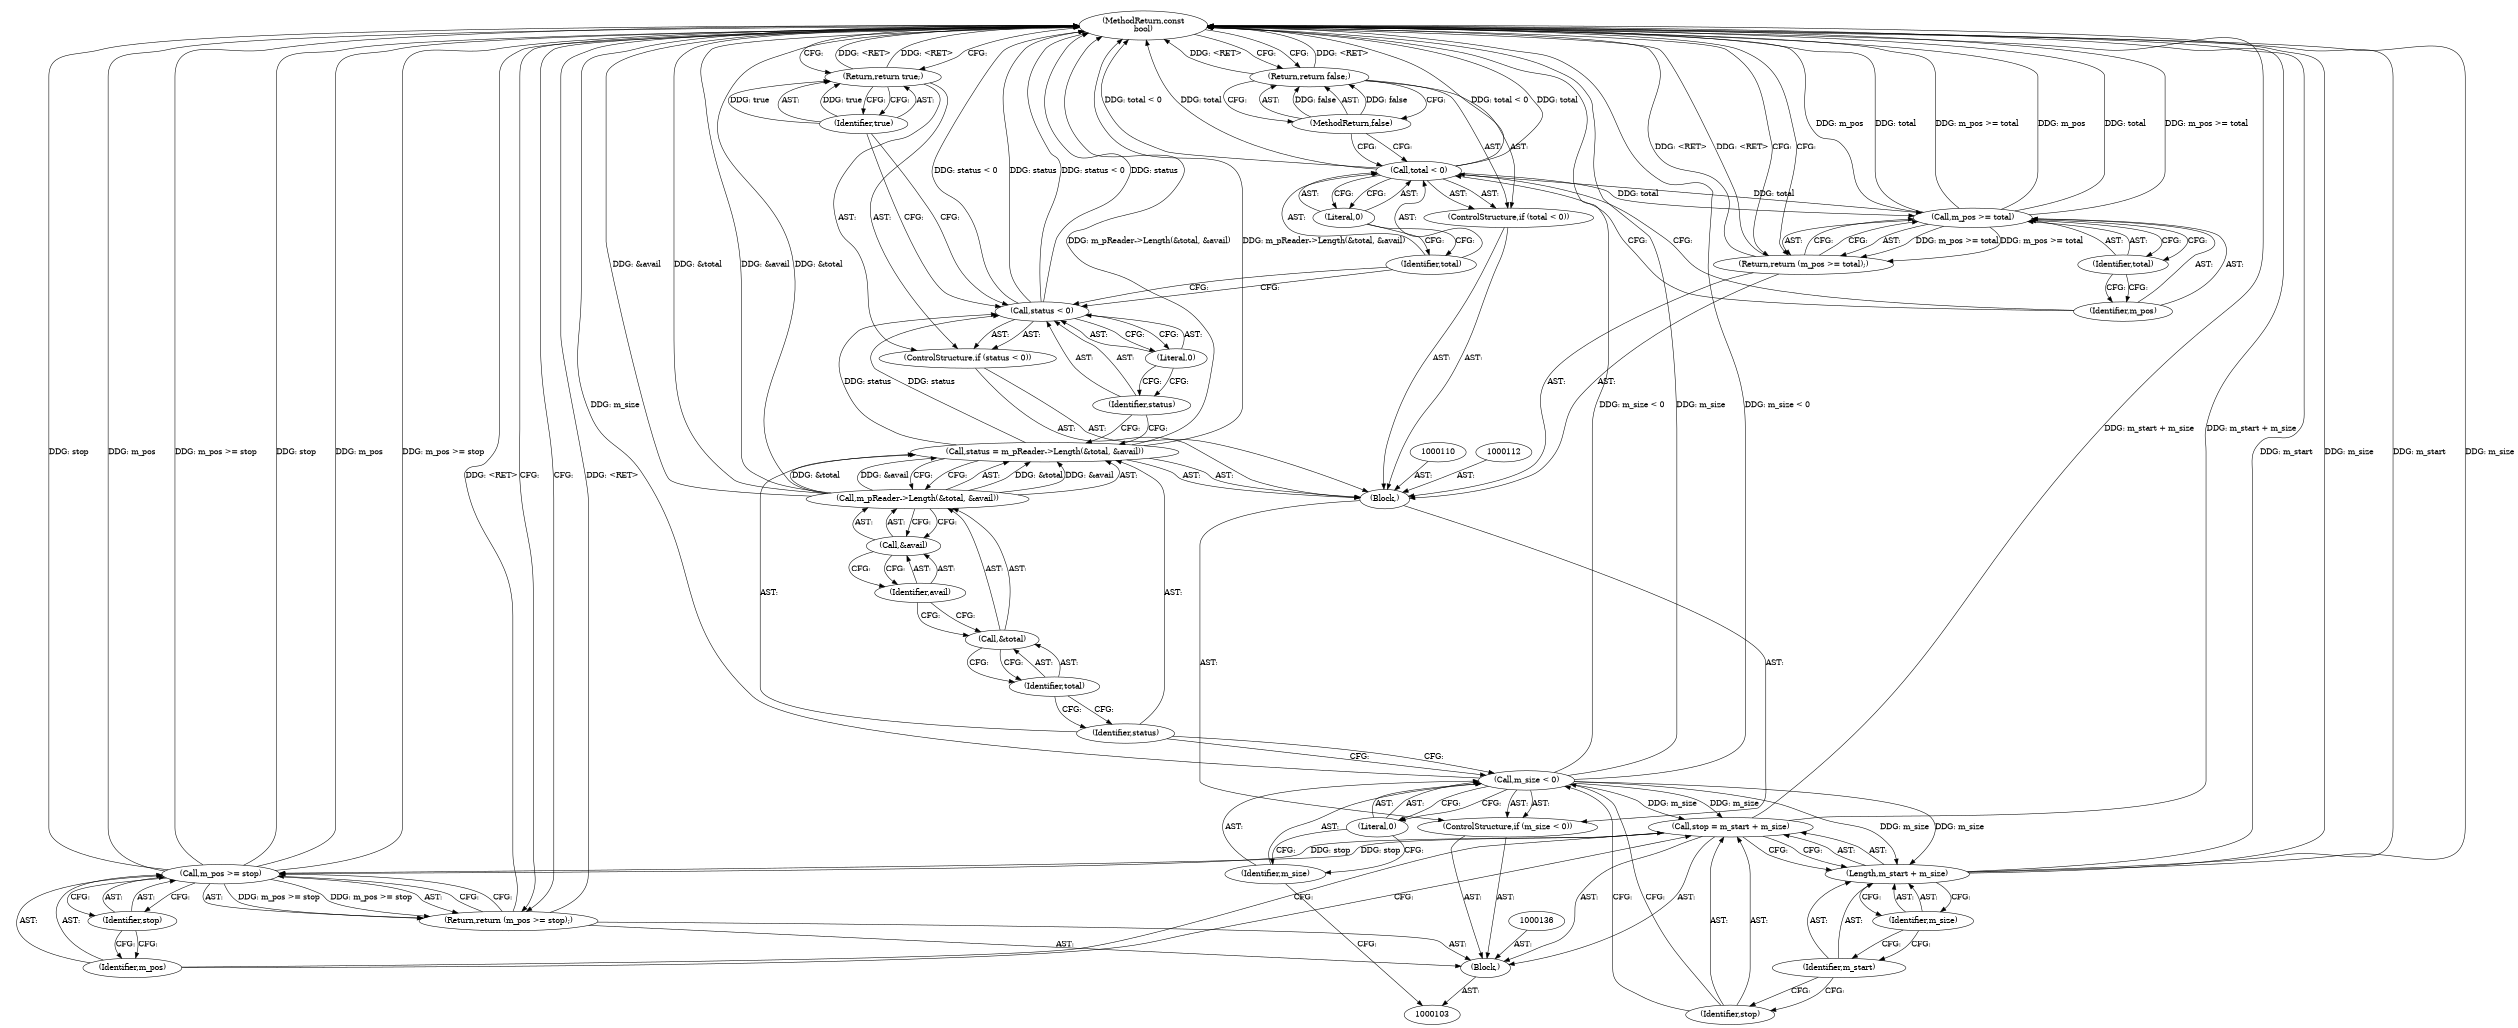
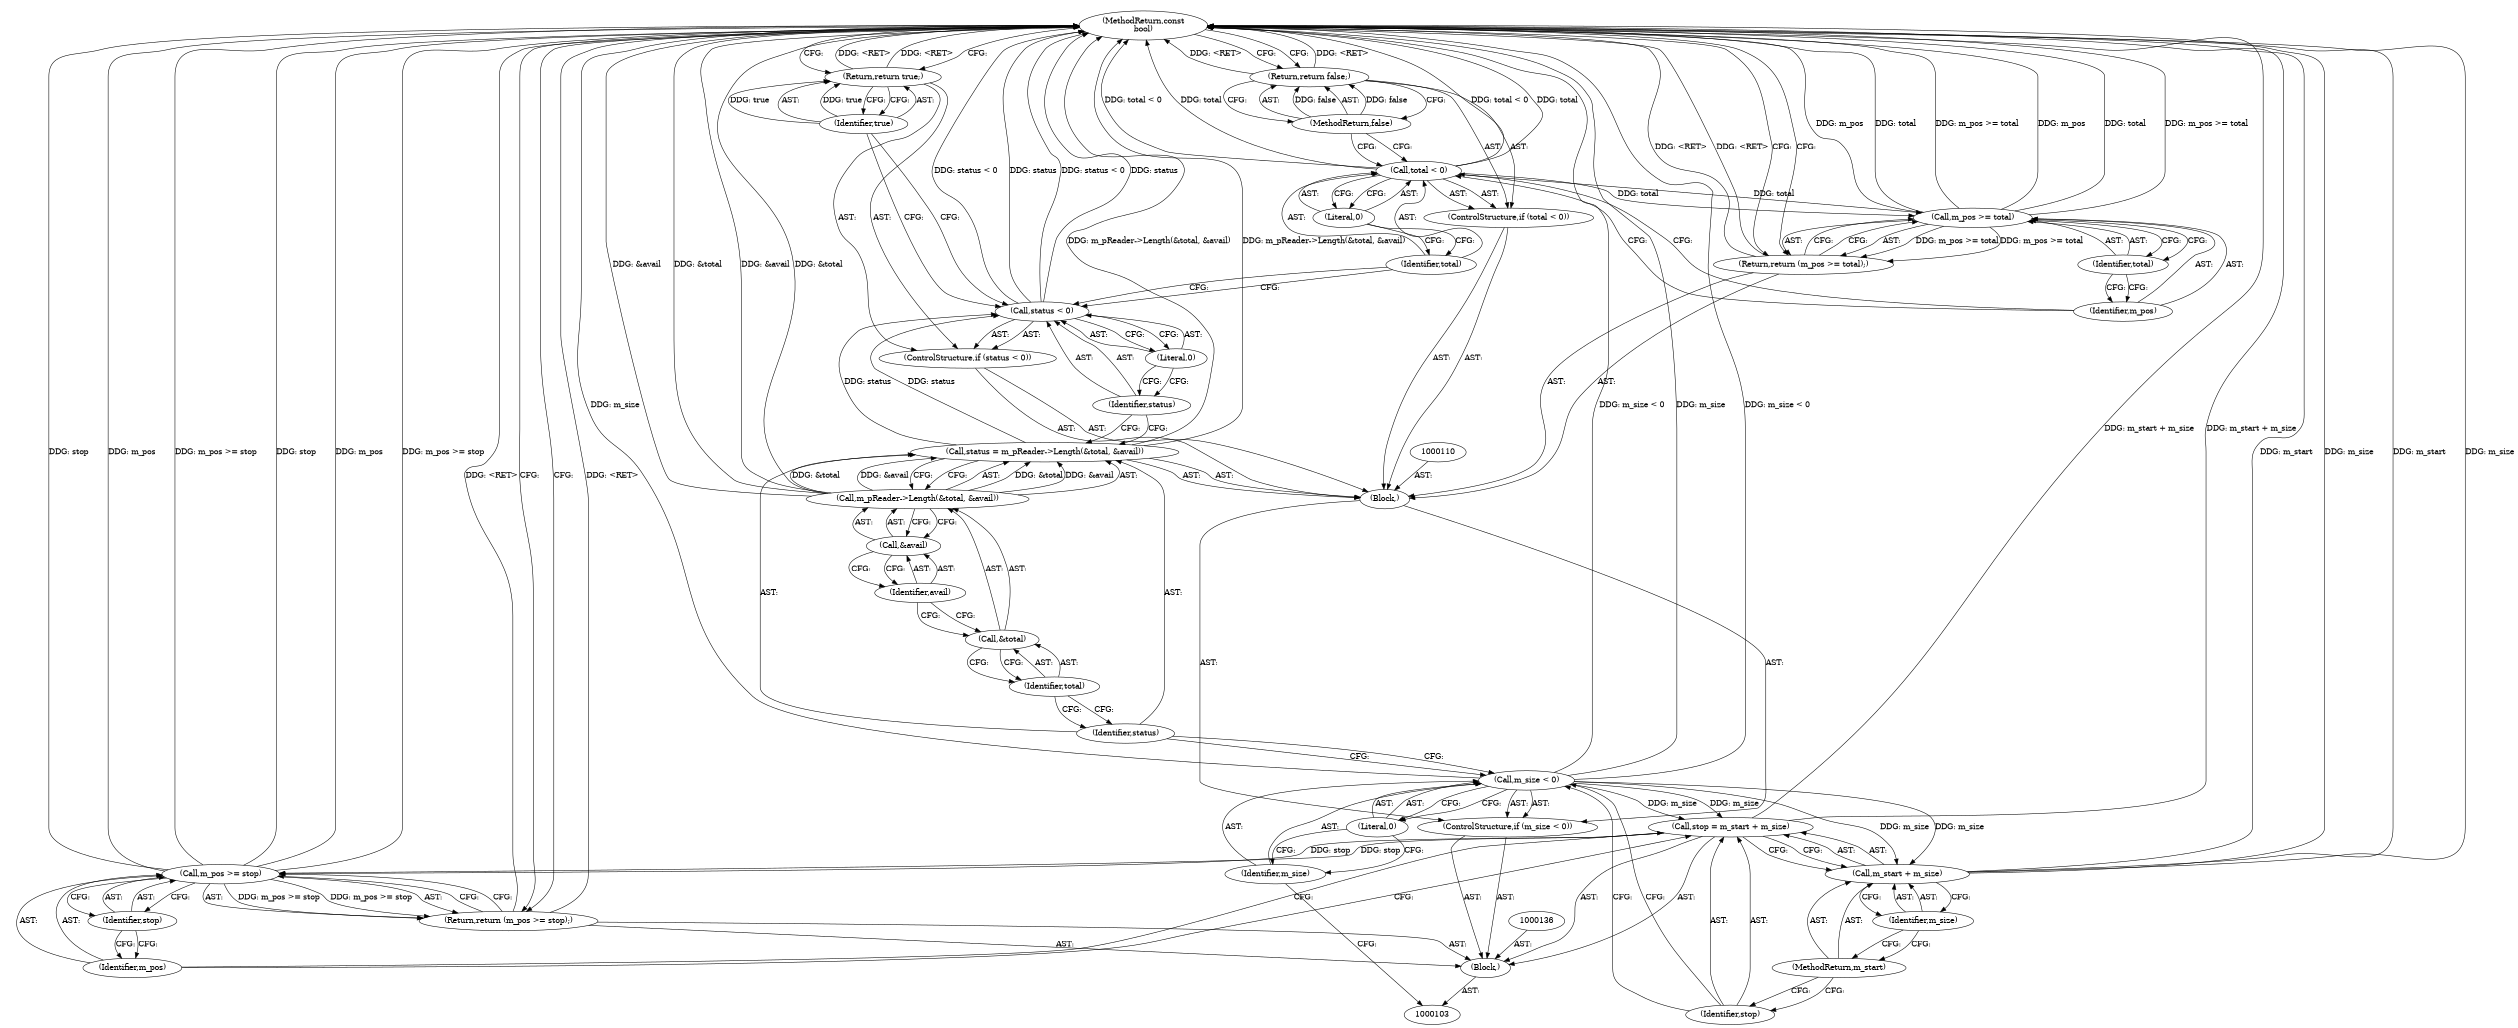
node "1000112": removed
node "(Length,m_start + m_size)": label "(Length,m_start + m_size)" -> "(Call,m_start + m_size)"
node "(Identifier,m_start)": label "(Identifier,m_start)" -> "(MethodReturn,m_start)"
